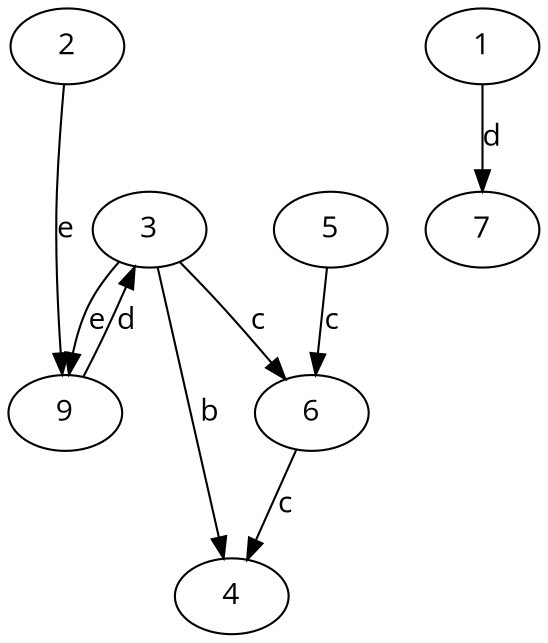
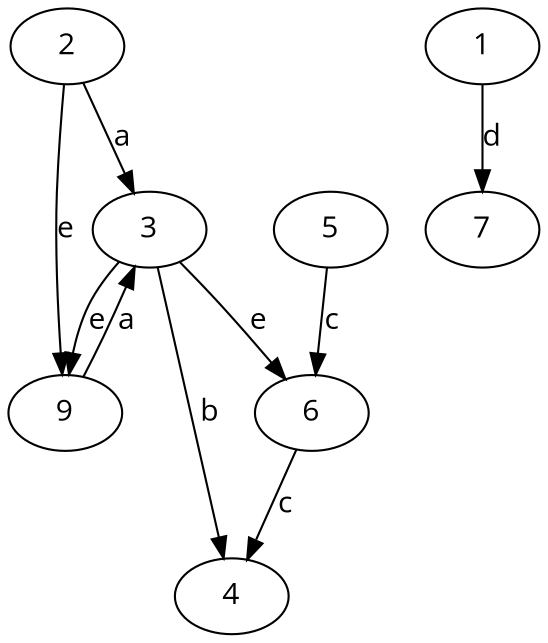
edge "2" -> "3": added, label "a"
edge "9" -> "3": label "d" -> "a"
edge "3" -> "6": label "c" -> "e"
